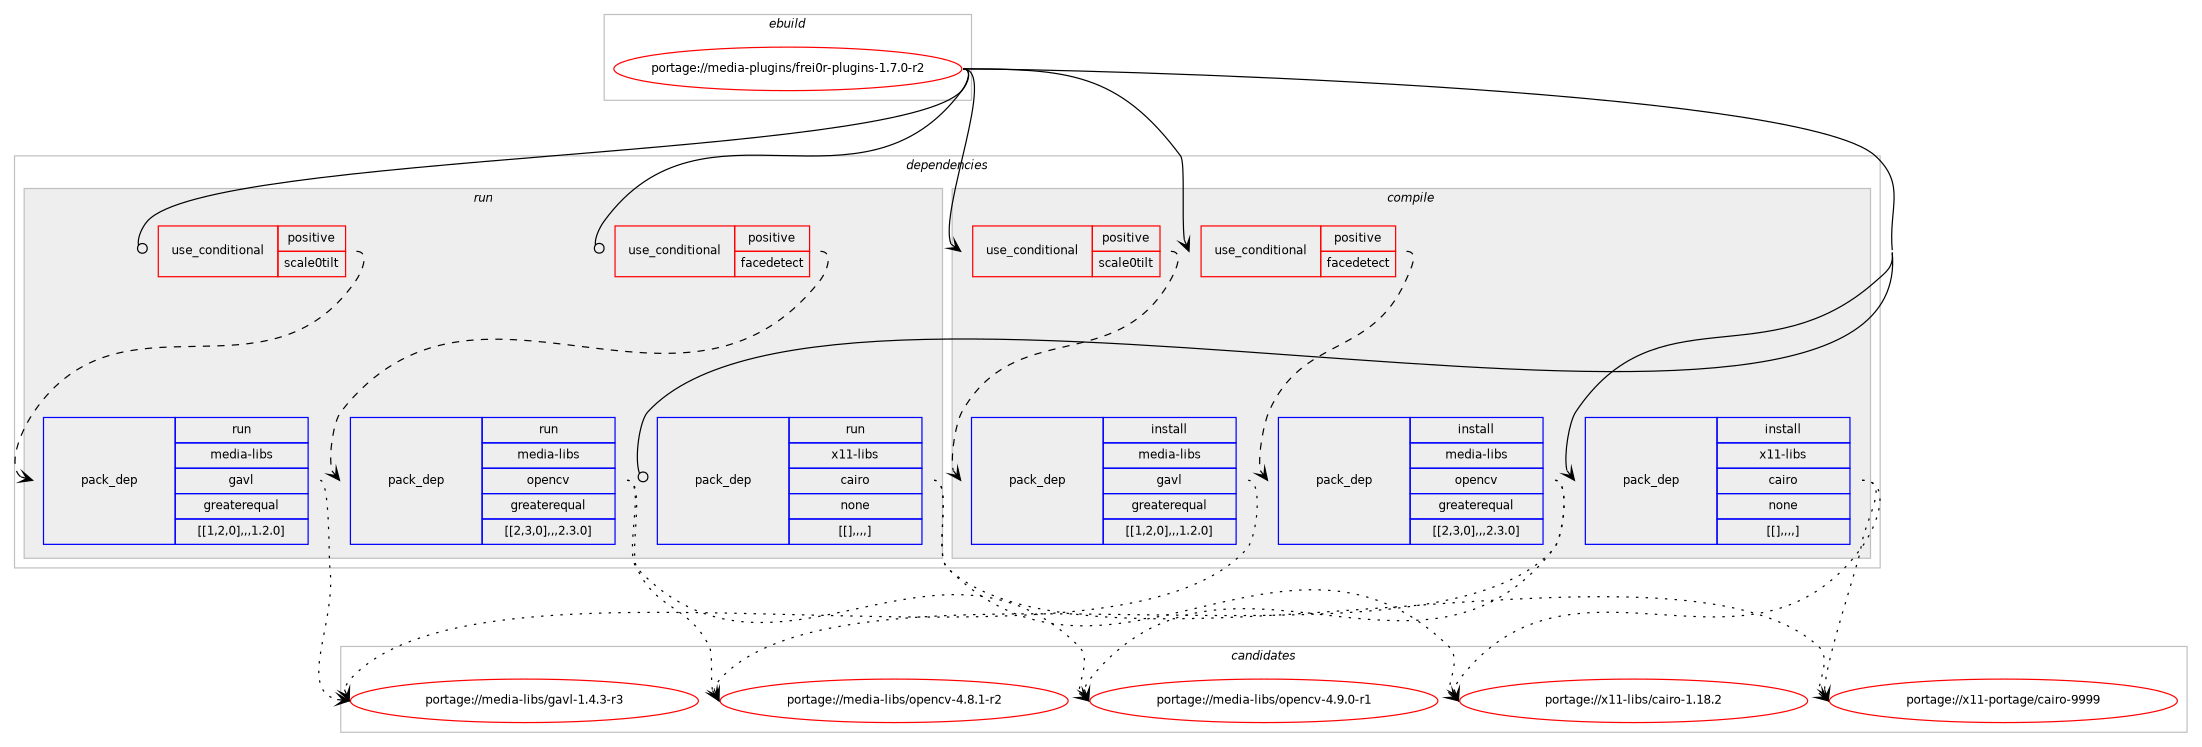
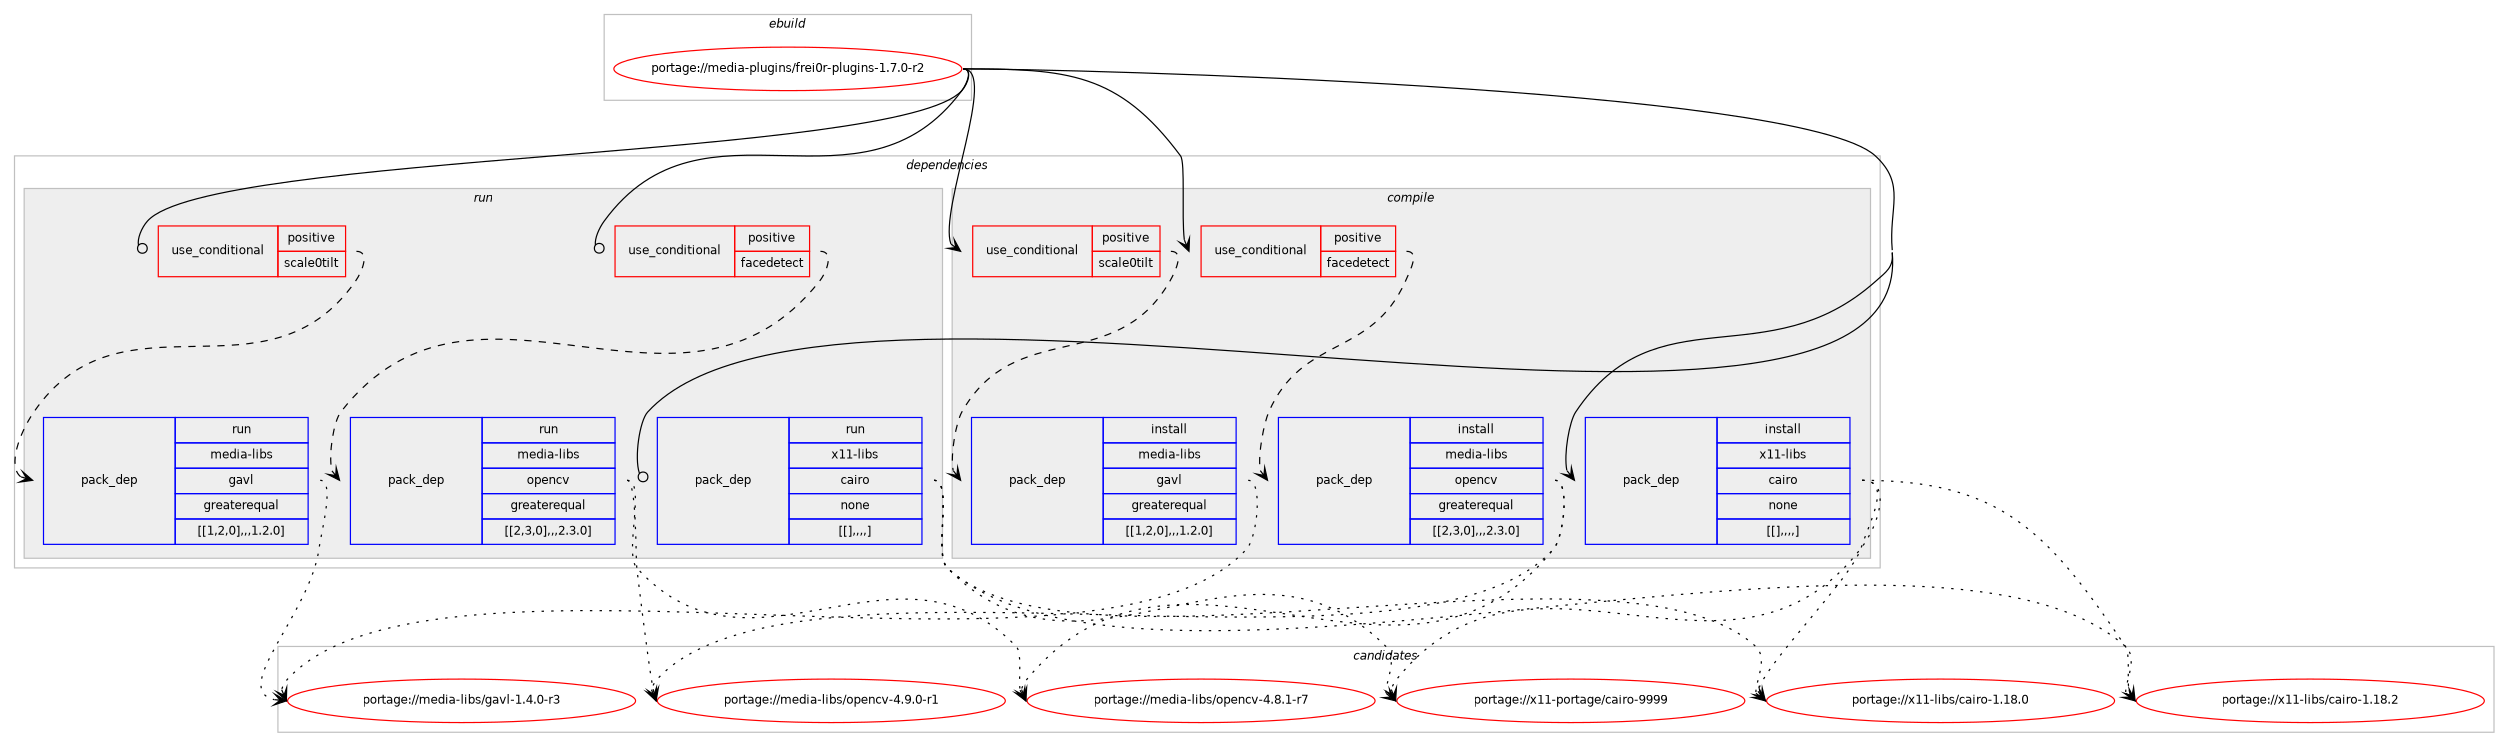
node "portage://media-libs/gavl-1.4.3-r3": label "portage://media-libs/gavl-1.4.3-r3" -> "portage://media-libs/gavl-1.4.0-r3"
node "portage://media-libs/opencv-4.8.1-r2": label "portage://media-libs/opencv-4.8.1-r2" -> "portage://media-libs/opencv-4.8.1-r7"
node "portage://x11-libs/cairo-1.18.0": added
